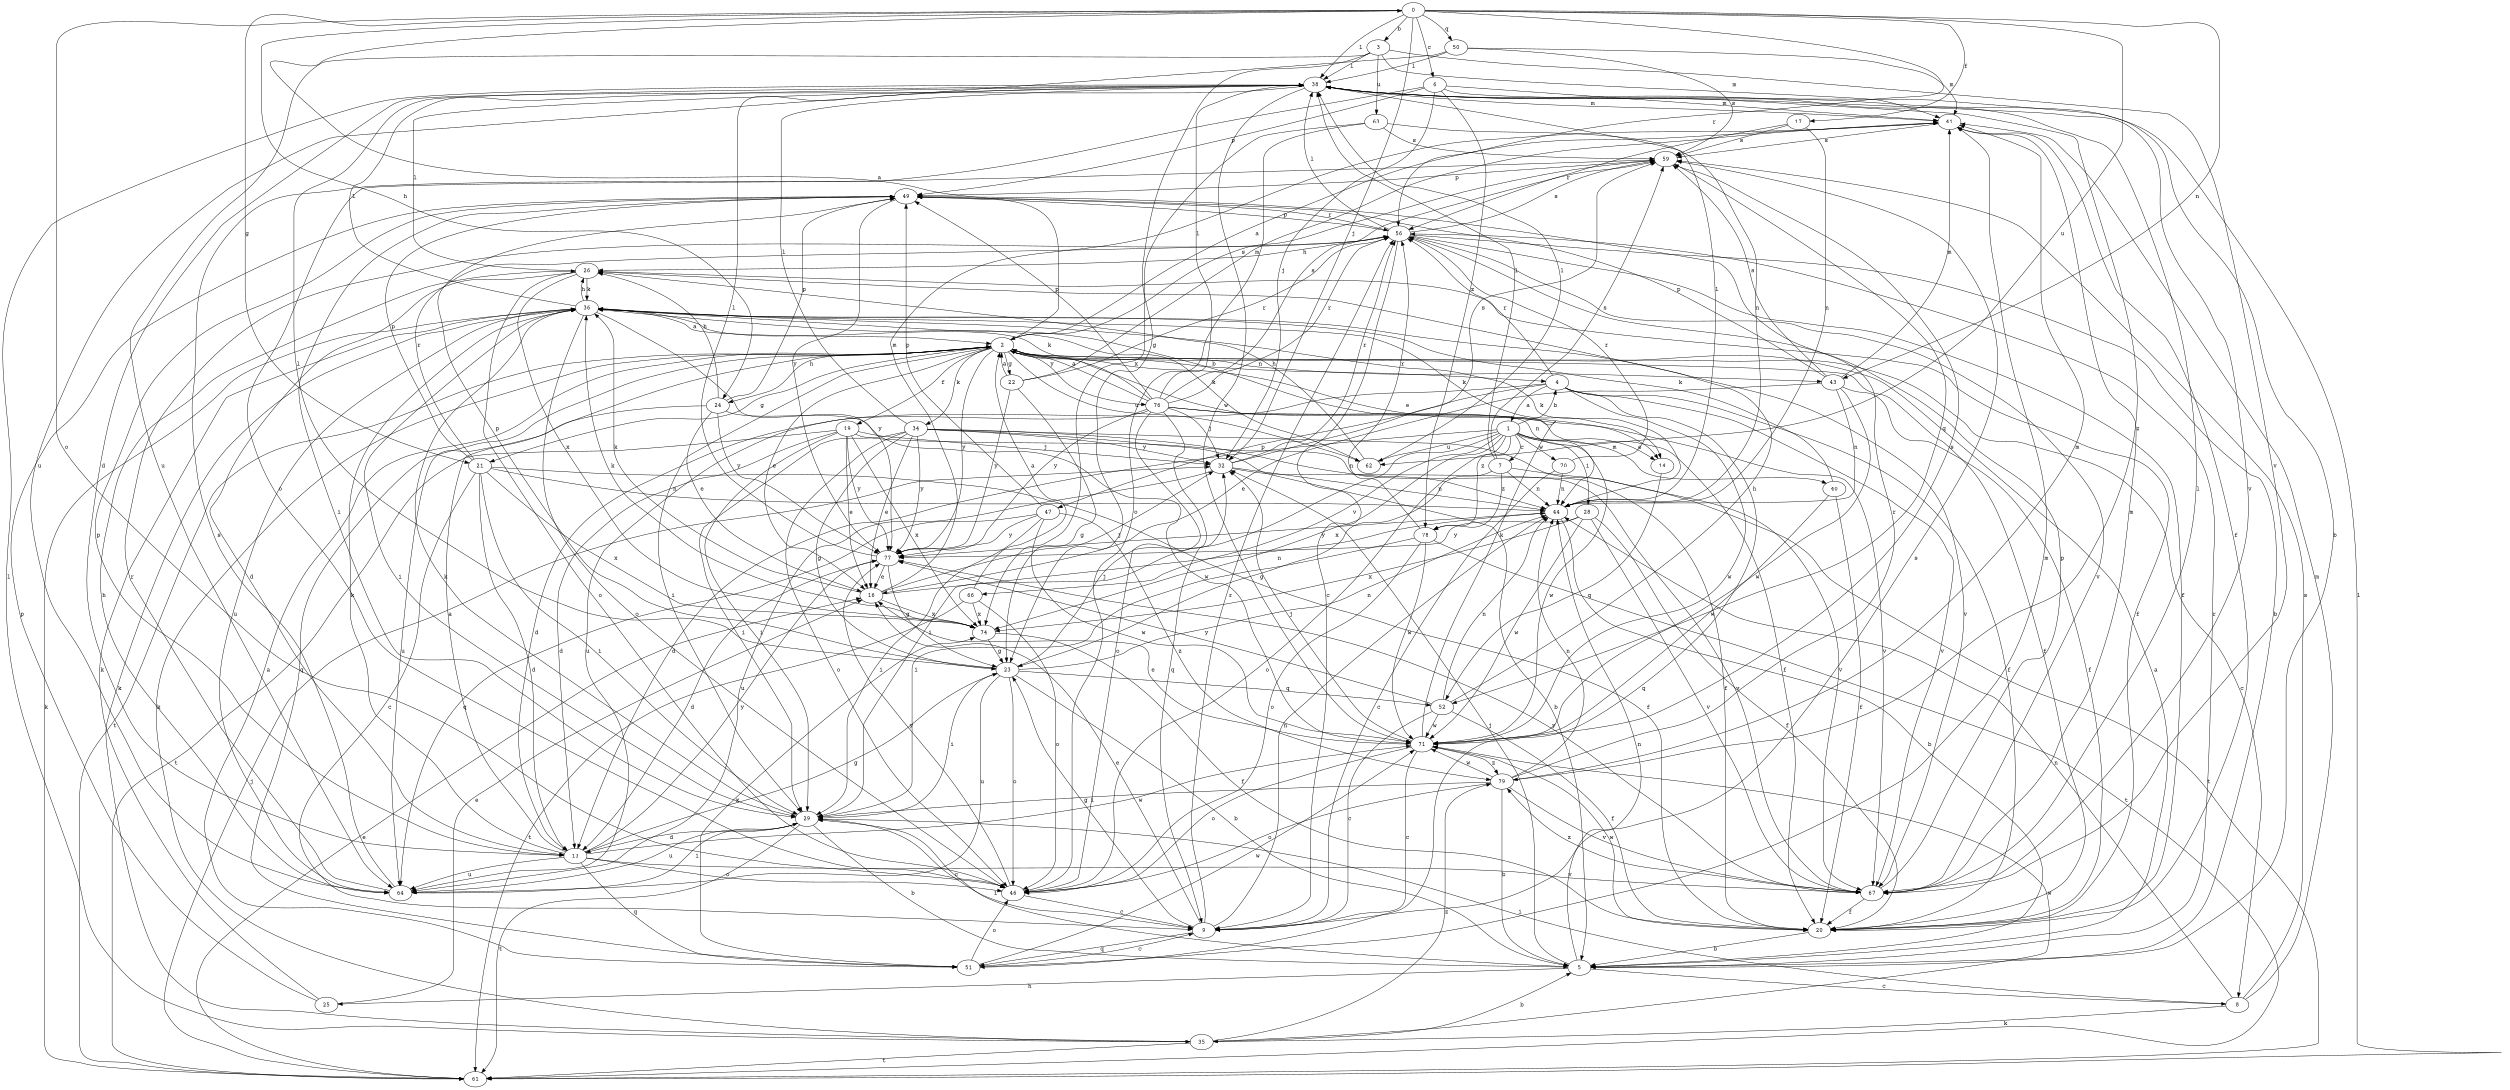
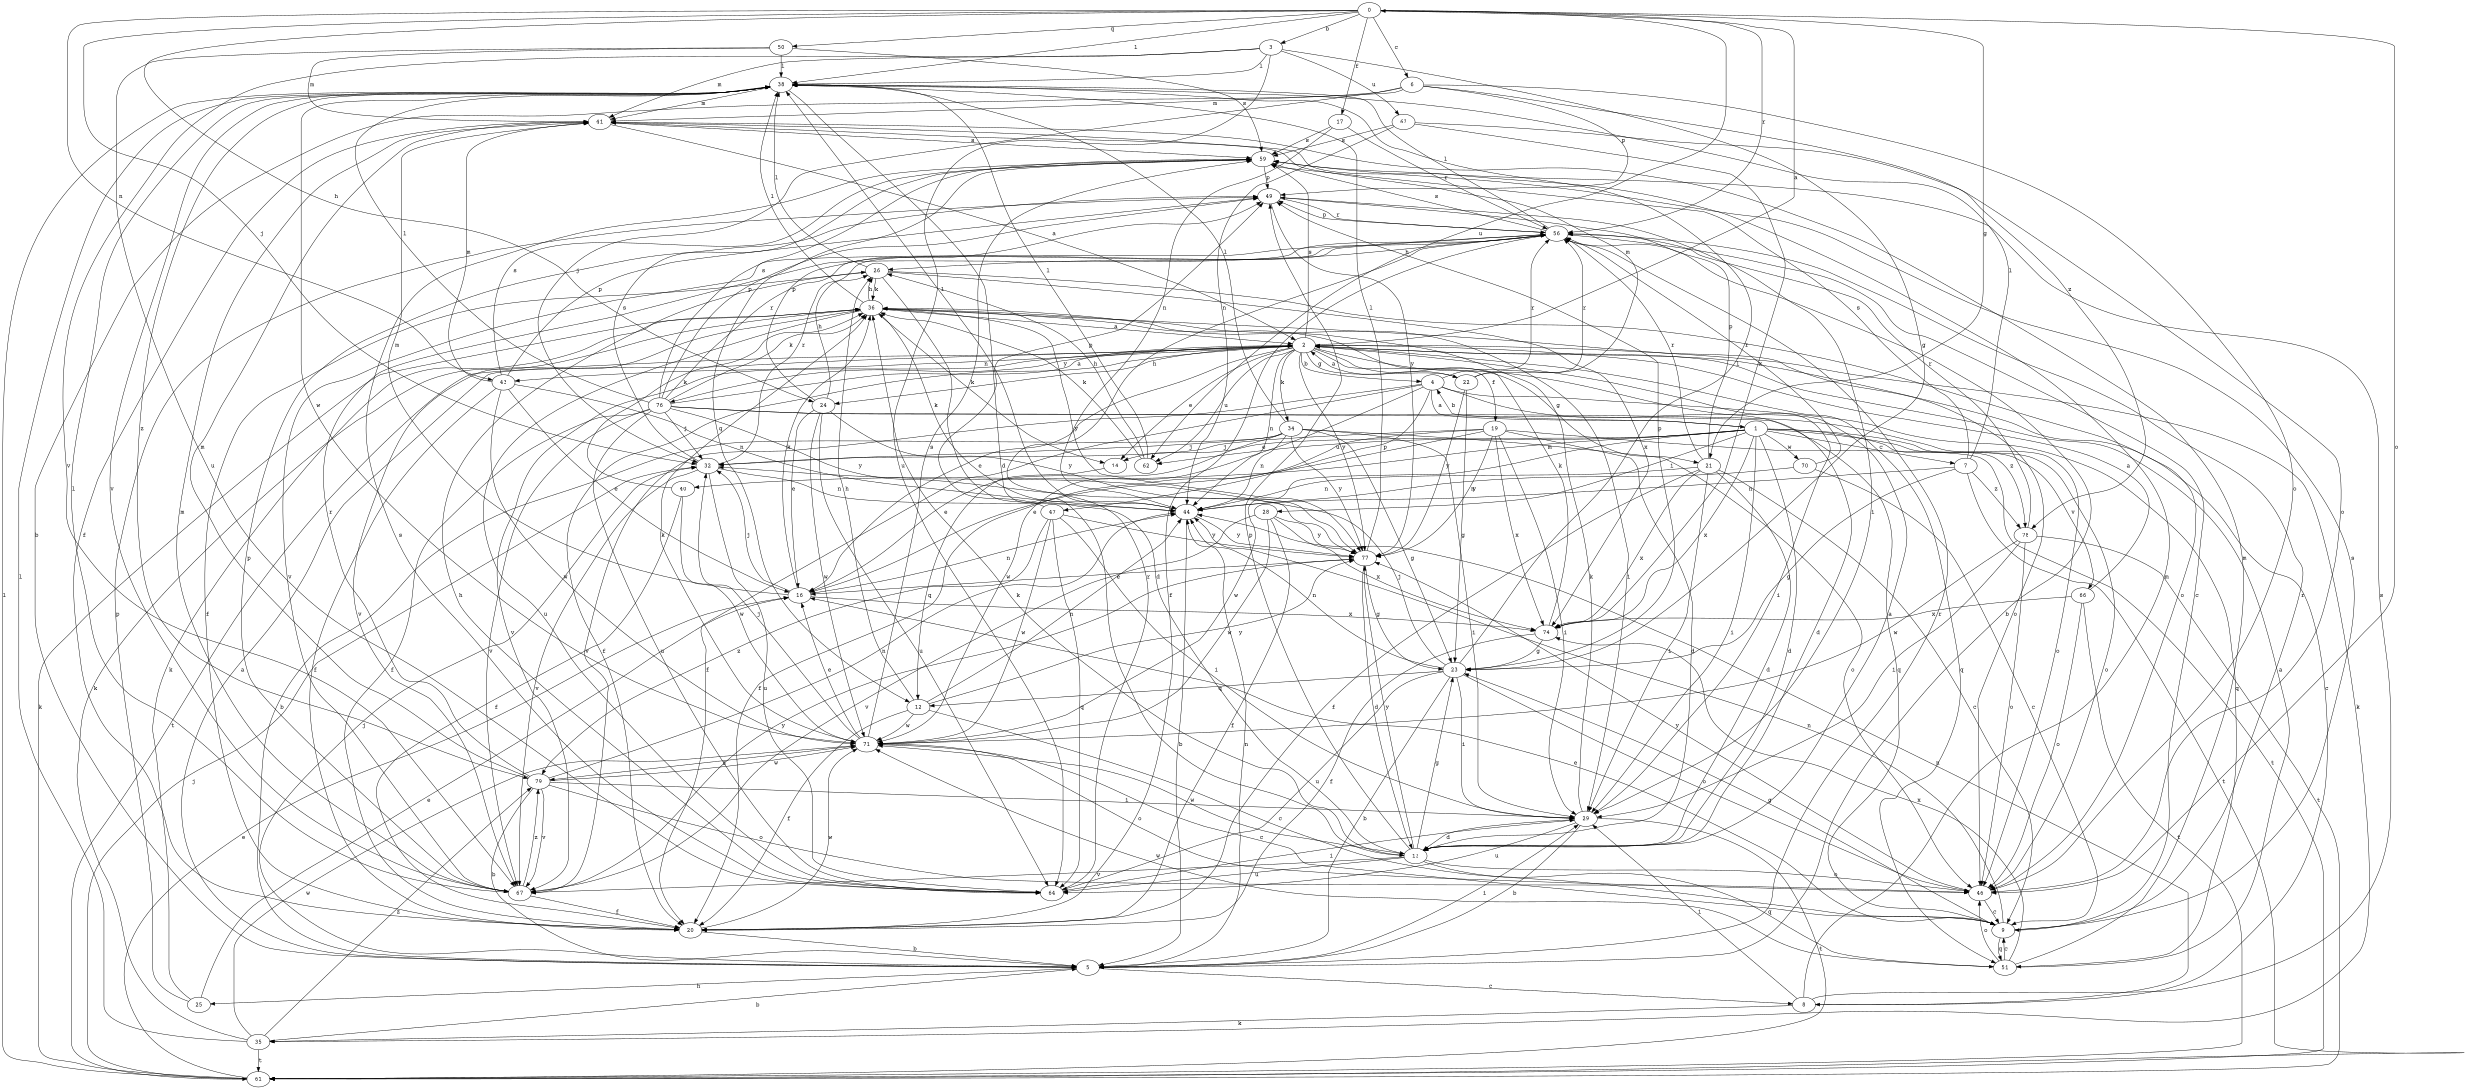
edge "34" -> "32": label "y" -> "j"
edge "34" -> "67": now "2" -> "67"
node "52": label "52" -> "12"
edge "29" -> "9": removed, label "c"
